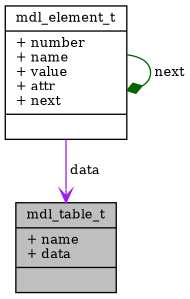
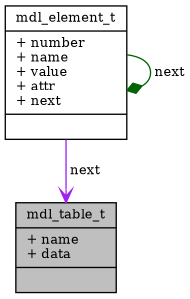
edge "mdl_element_t" -> "mdl_table_t": label " data" -> " next"
